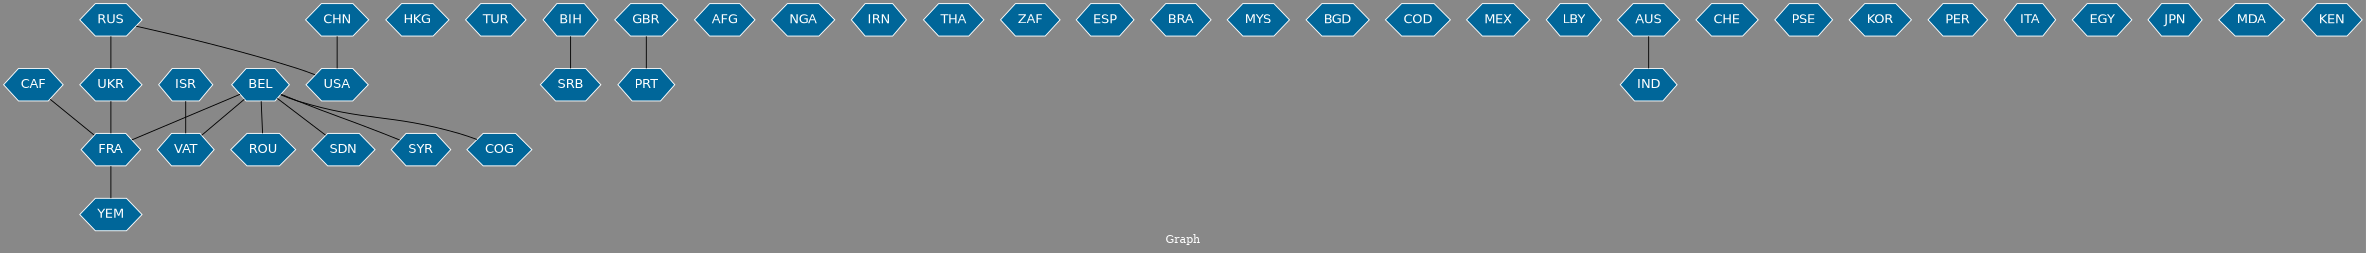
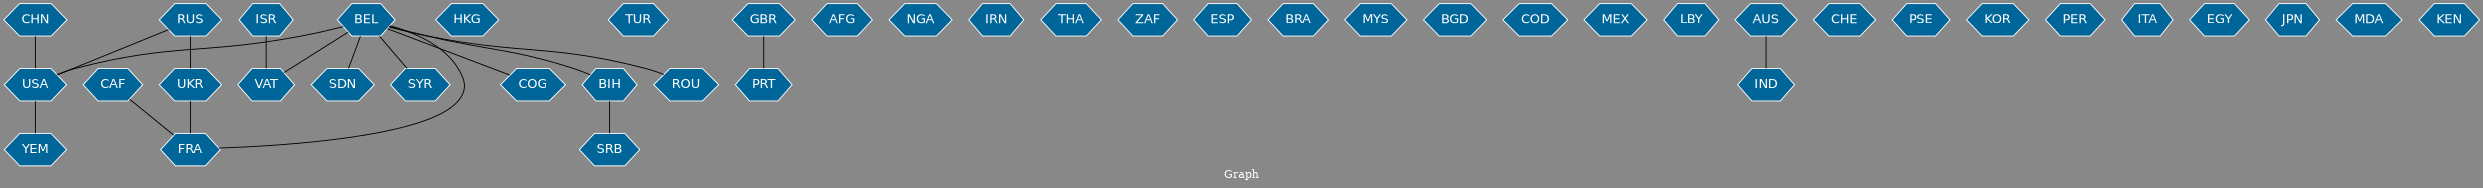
edge "BEL" -- "USA": added
edge "BEL" -- "BIH": added
edge "FRA" -- "YEM": now "USA" -- "YEM"
